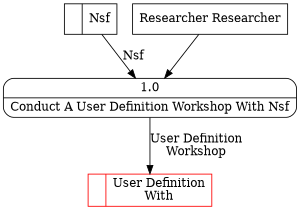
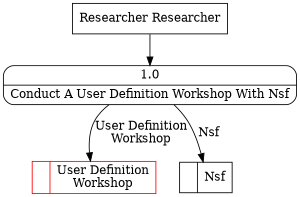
edge "Nsf" -> "1.0": reversed
node "User Definition": text "With" -> "Workshop"
